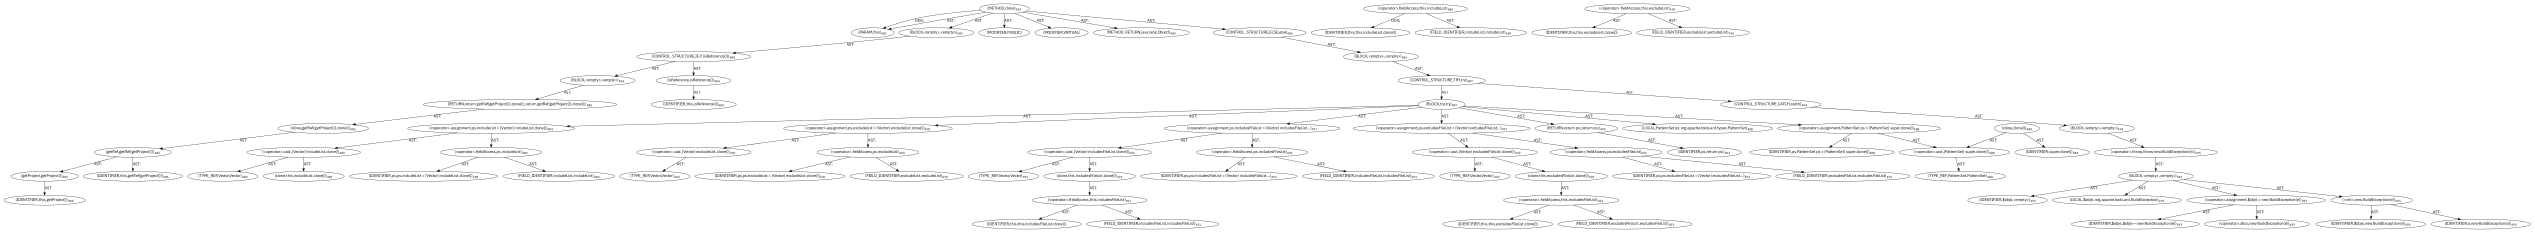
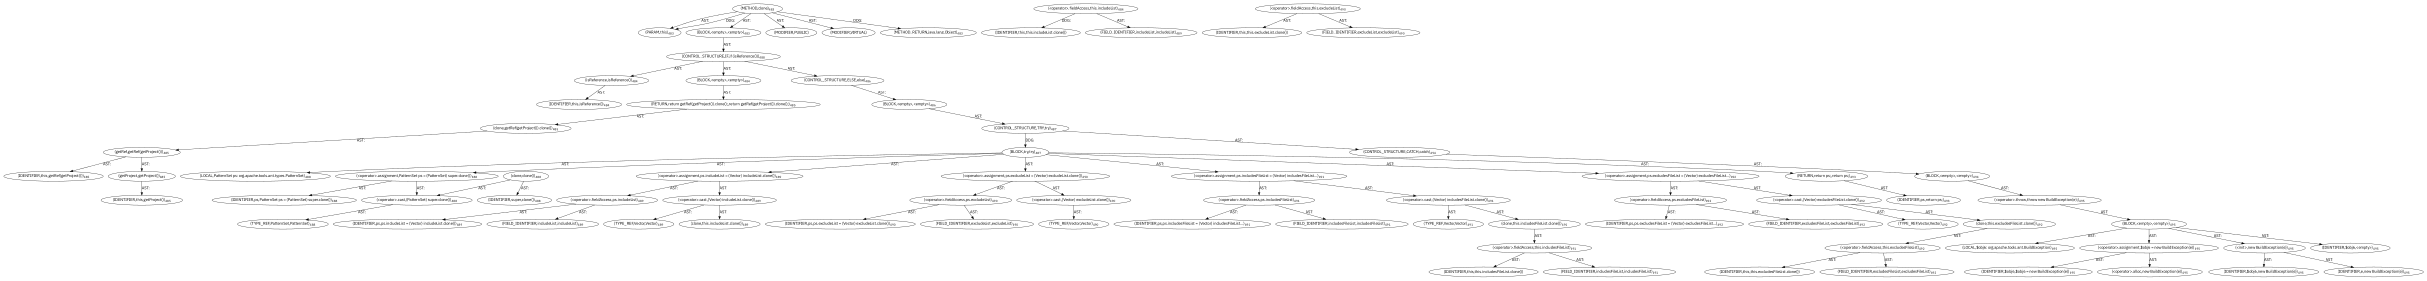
edge "(METHOD,clone)" -> "(CONTROL_STRUCTURE,ELSE,else)": now "(CONTROL_STRUCTURE,IF,if (isReference()))" -> "(CONTROL_STRUCTURE,ELSE,else)"
edge "(METHOD,clone)" -> "(METHOD_RETURN,java.lang.Object)": label "AST: " -> "DDG: "
edge "(CONTROL_STRUCTURE,TRY,try)" -> "(BLOCK,try,try)": label "AST: " -> "DDG: "
